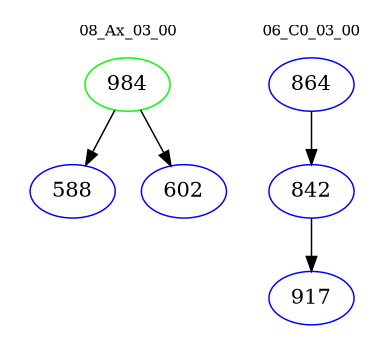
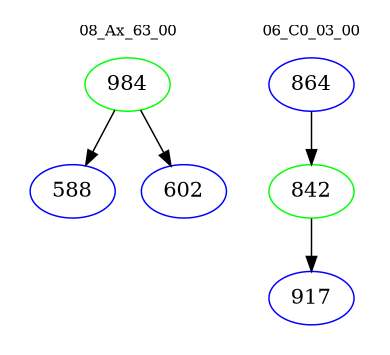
cluster "08_Ax_03_00": label "08_Ax_03_00" -> "08_Ax_63_00"
node "842": color blue -> green
